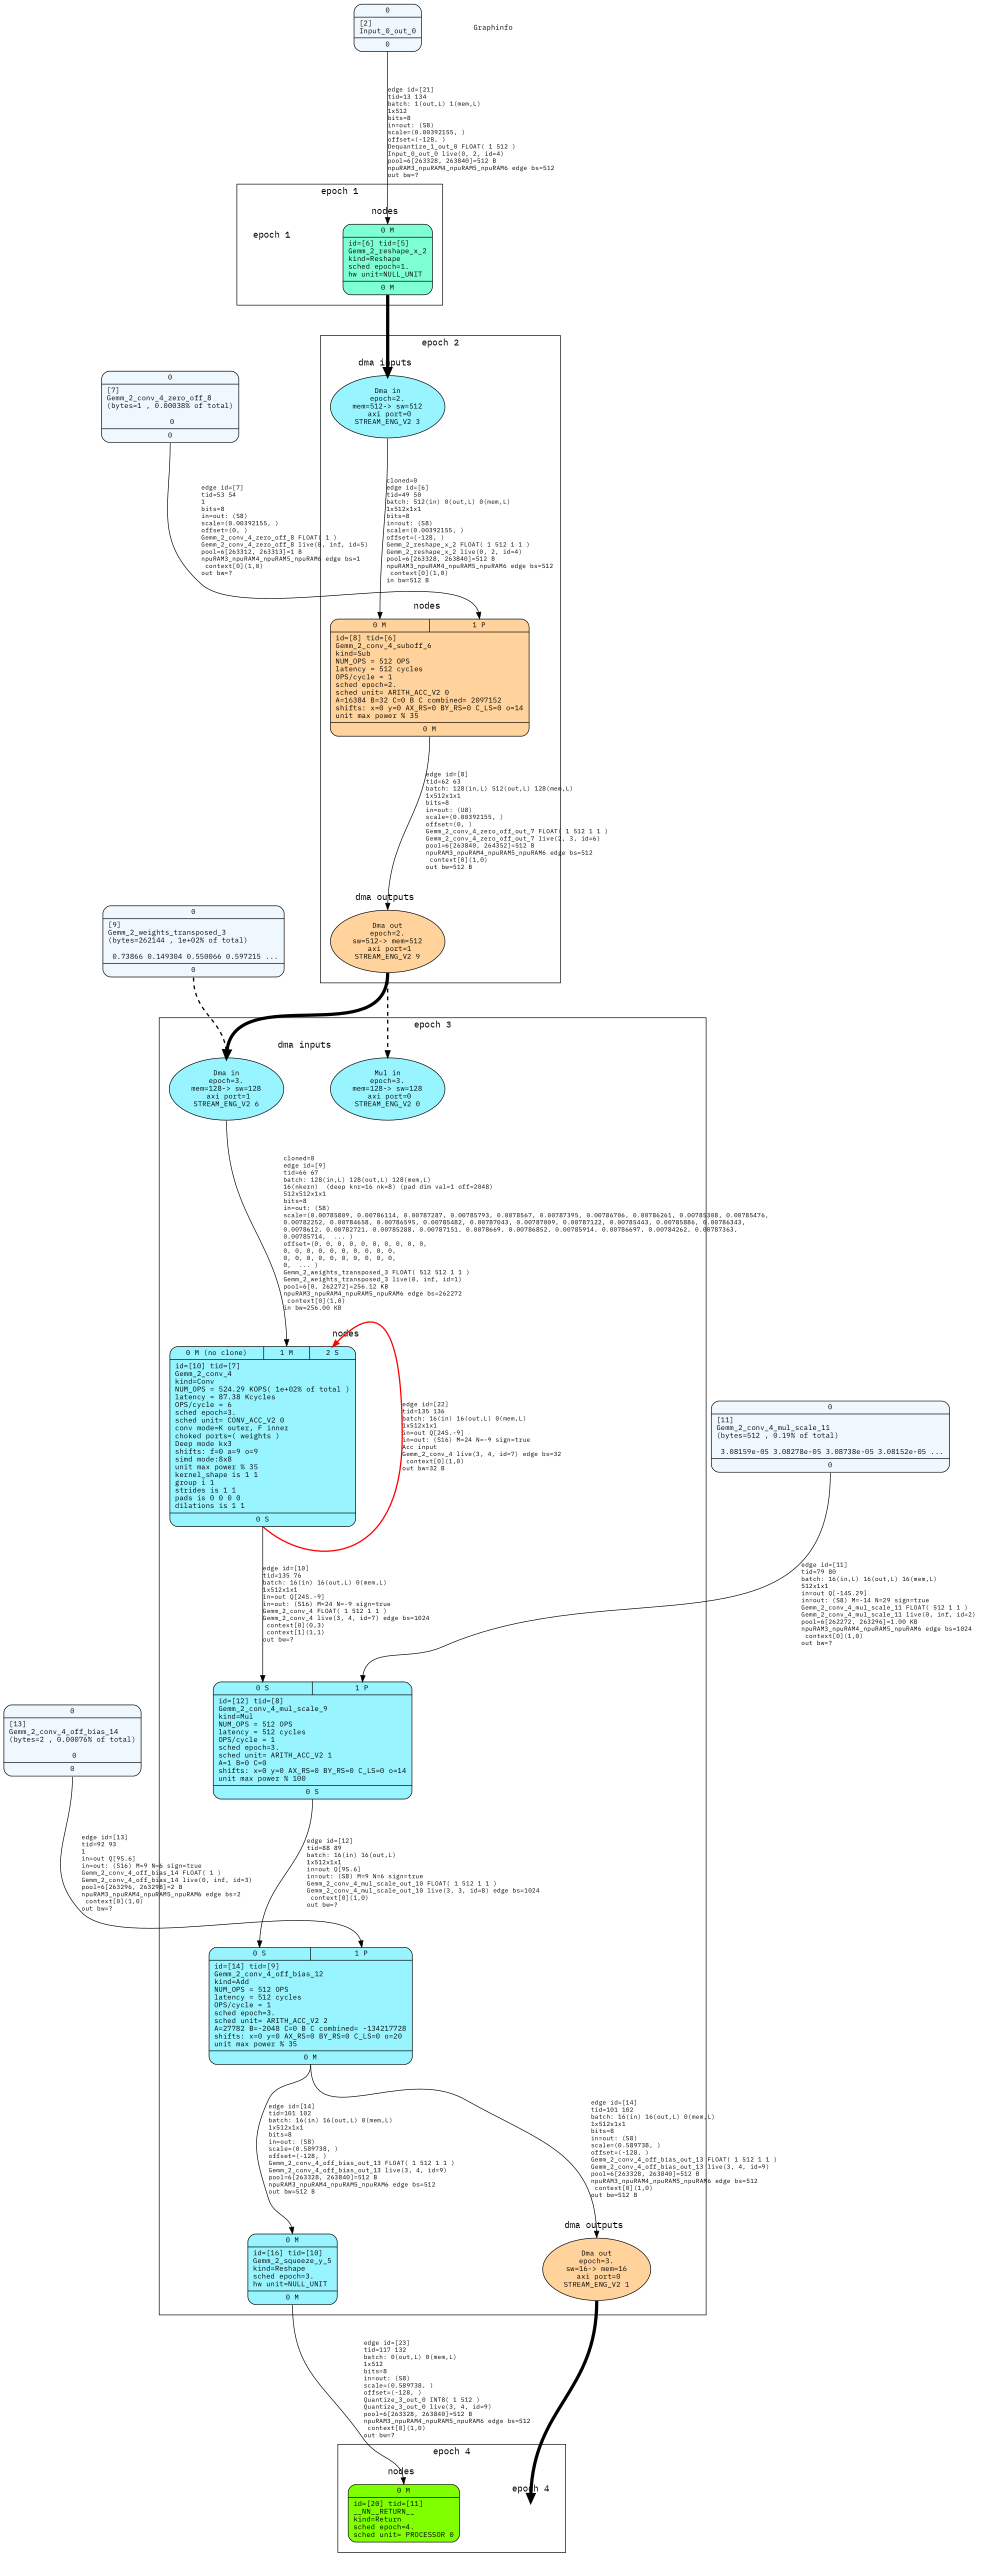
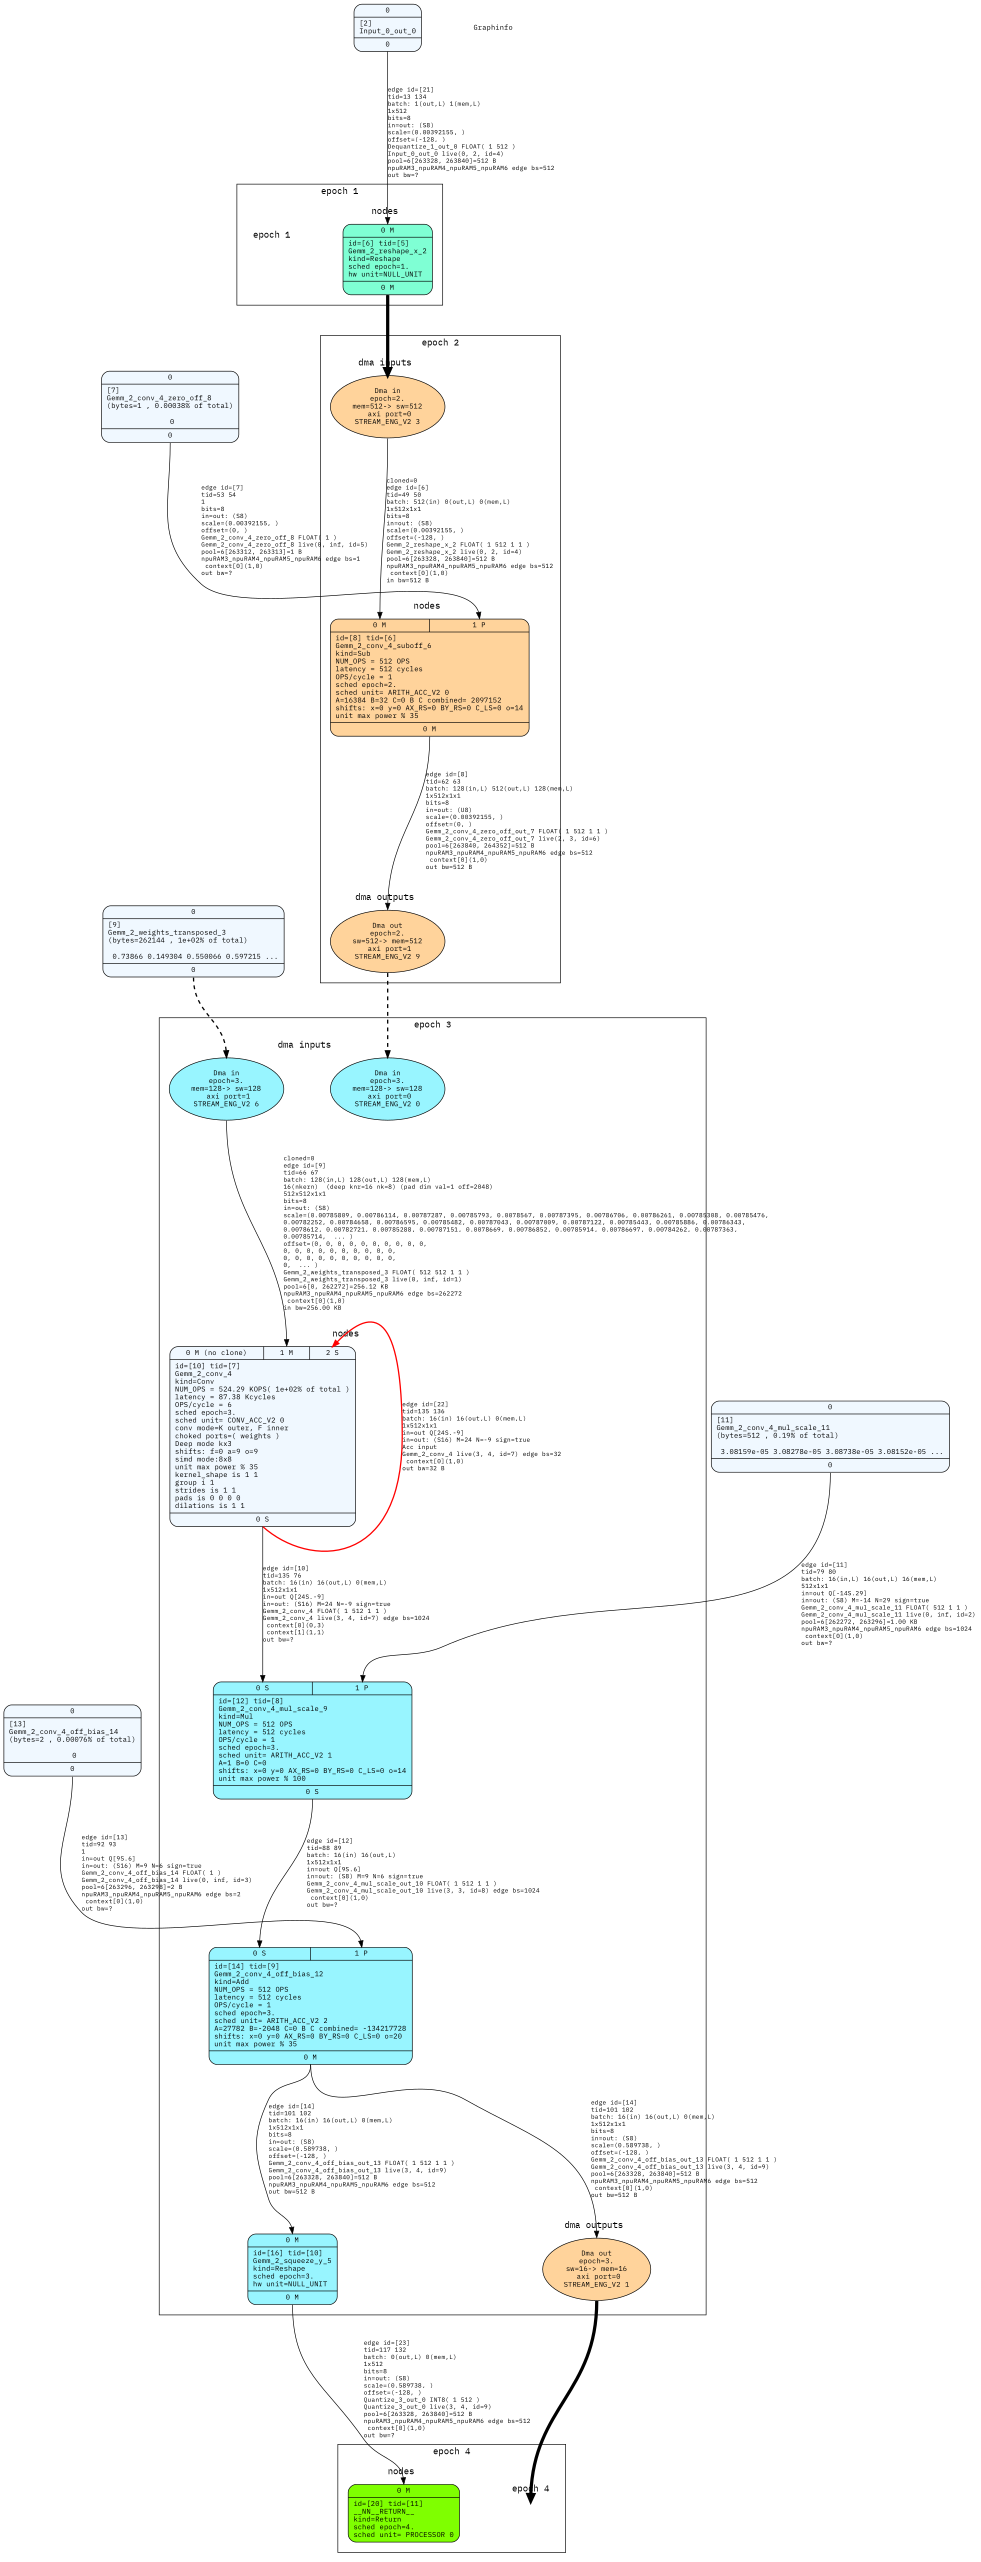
node "Dma in epoch=2. mem=512-> sw=512 axi port=0 STREAM_ENG_V2 3": fillcolor cadetblue1 -> burlywood1
edge "Dma out epoch=2. sw=512-> mem=512 axi port=1 STREAM_ENG_V2 9" -> "Dma in epoch=3. mem=128-> sw=128 axi port=1 STREAM_ENG_V2 6": removed
node "Mul in epoch=3. mem=128-> sw=128 axi port=0 STREAM_ENG_V2 0": label "Mul in epoch=3. mem=128-> sw=128 axi port=0 STREAM_ENG_V2 0" -> "Dma in epoch=3. mem=128-> sw=128 axi port=0 STREAM_ENG_V2 0"
node "0 M (no clone)": fillcolor cadetblue1 -> aliceblue
